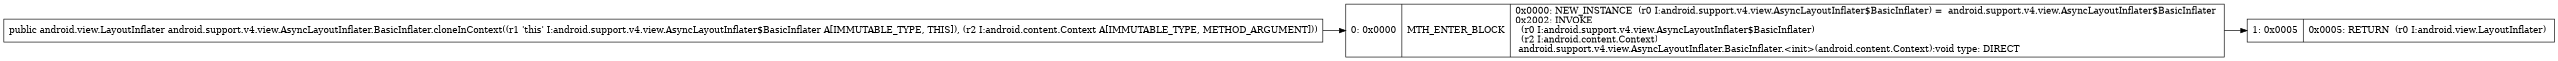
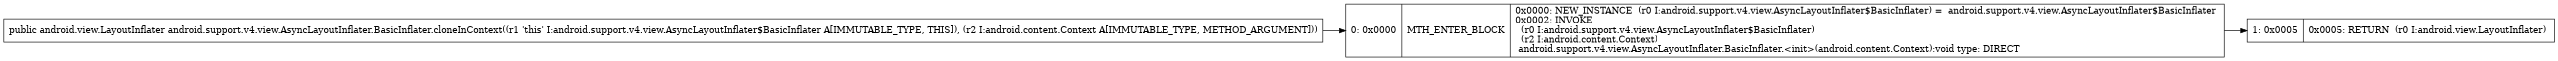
node "0: 0x0000": text "0x2002: INVOKE" -> "0x0002: INVOKE"
